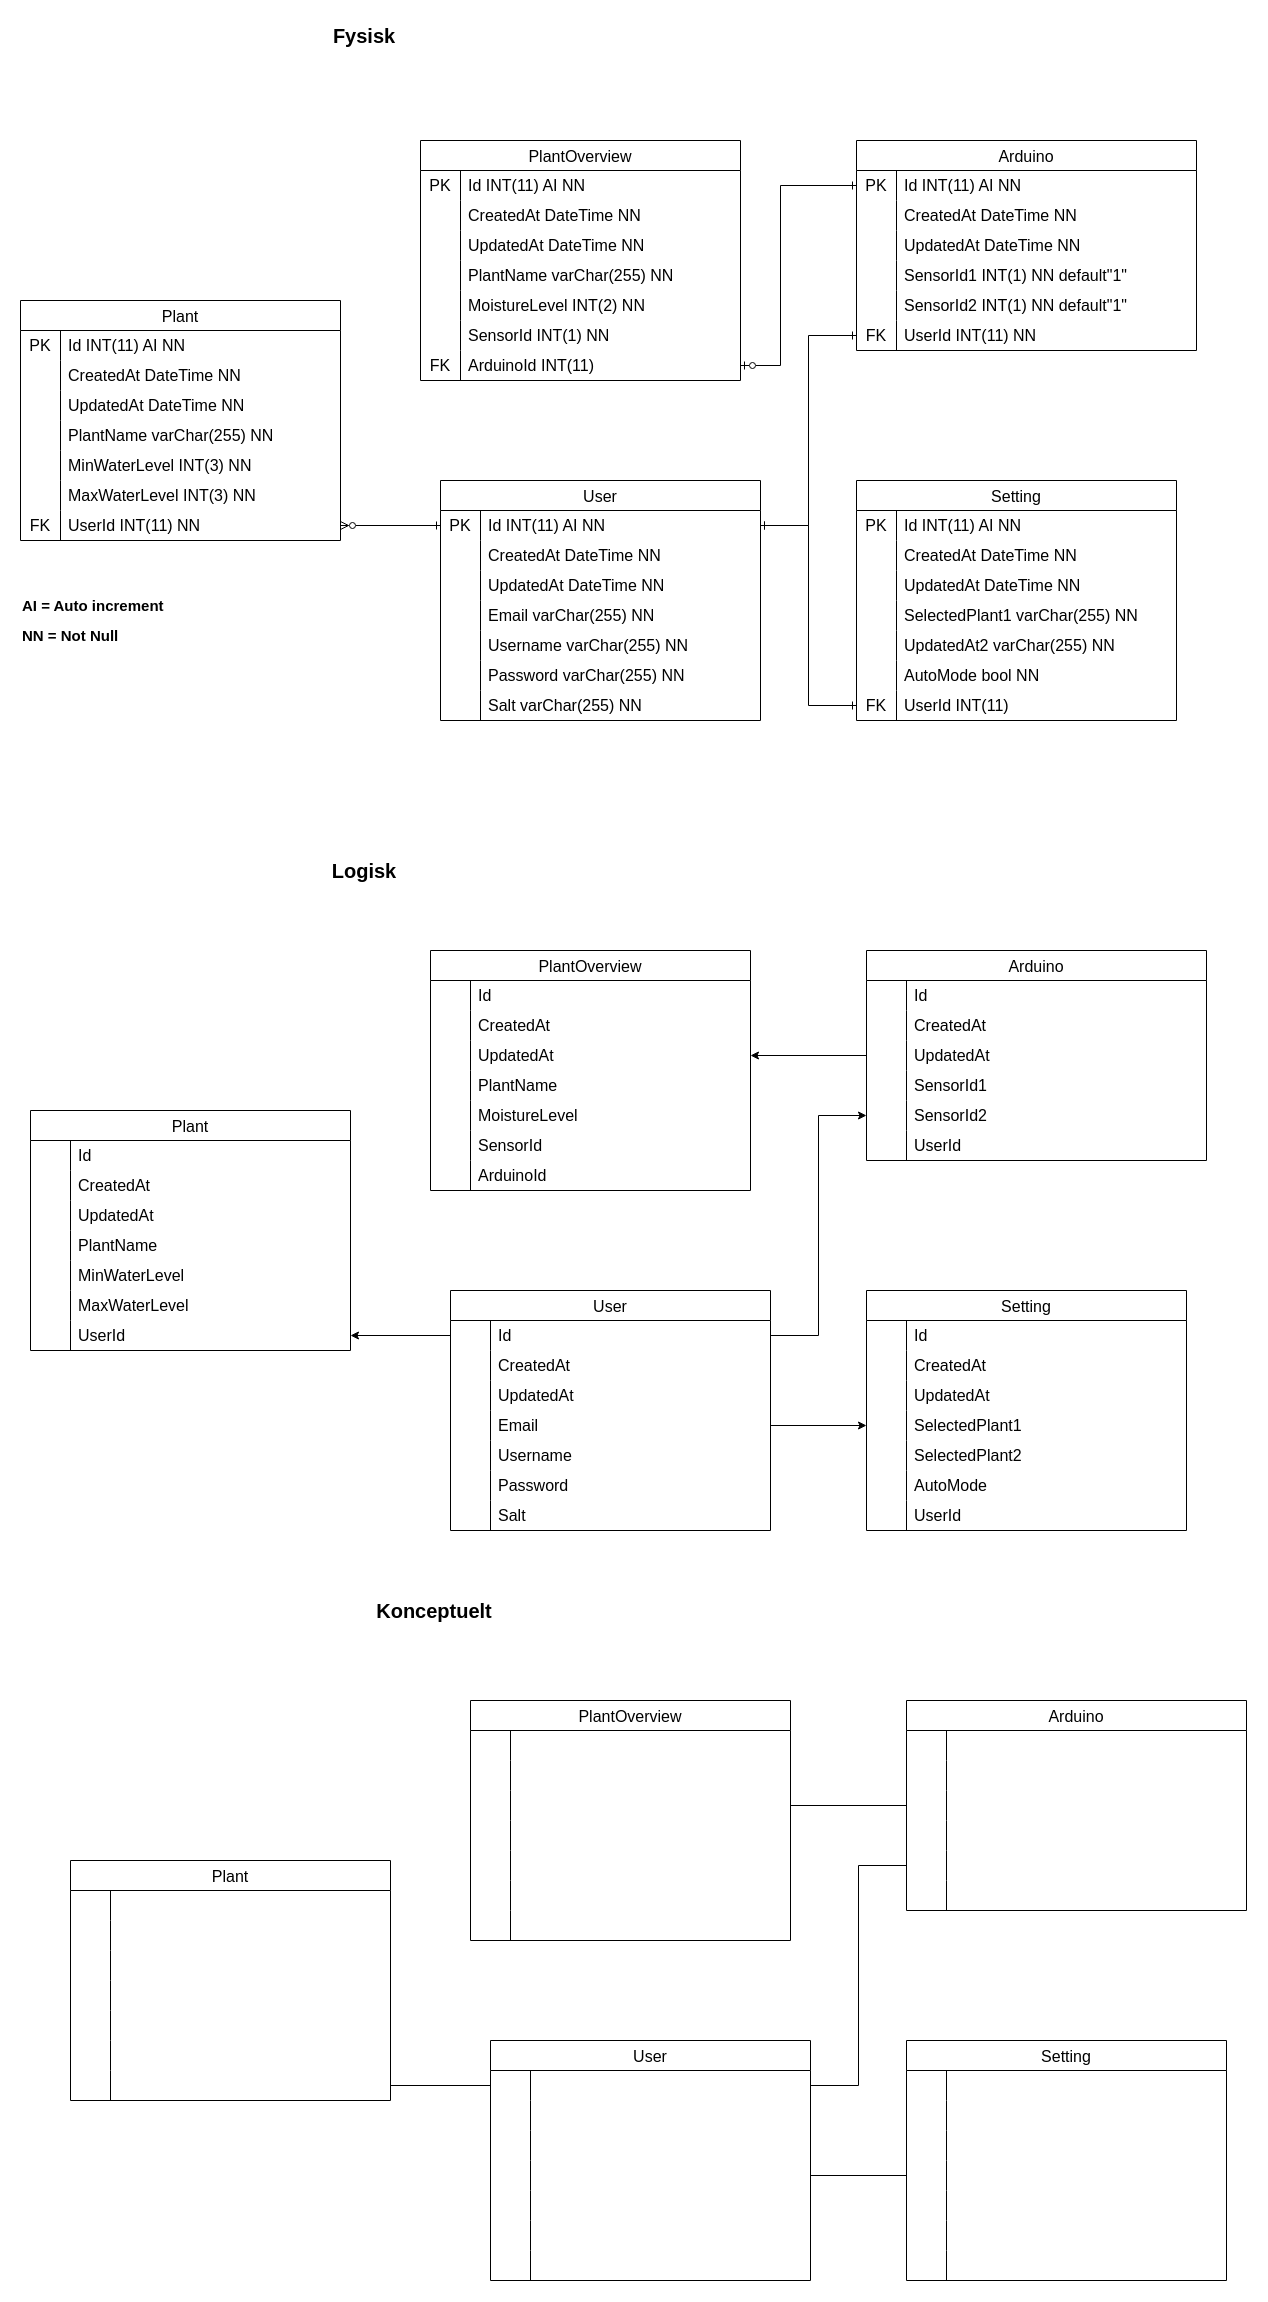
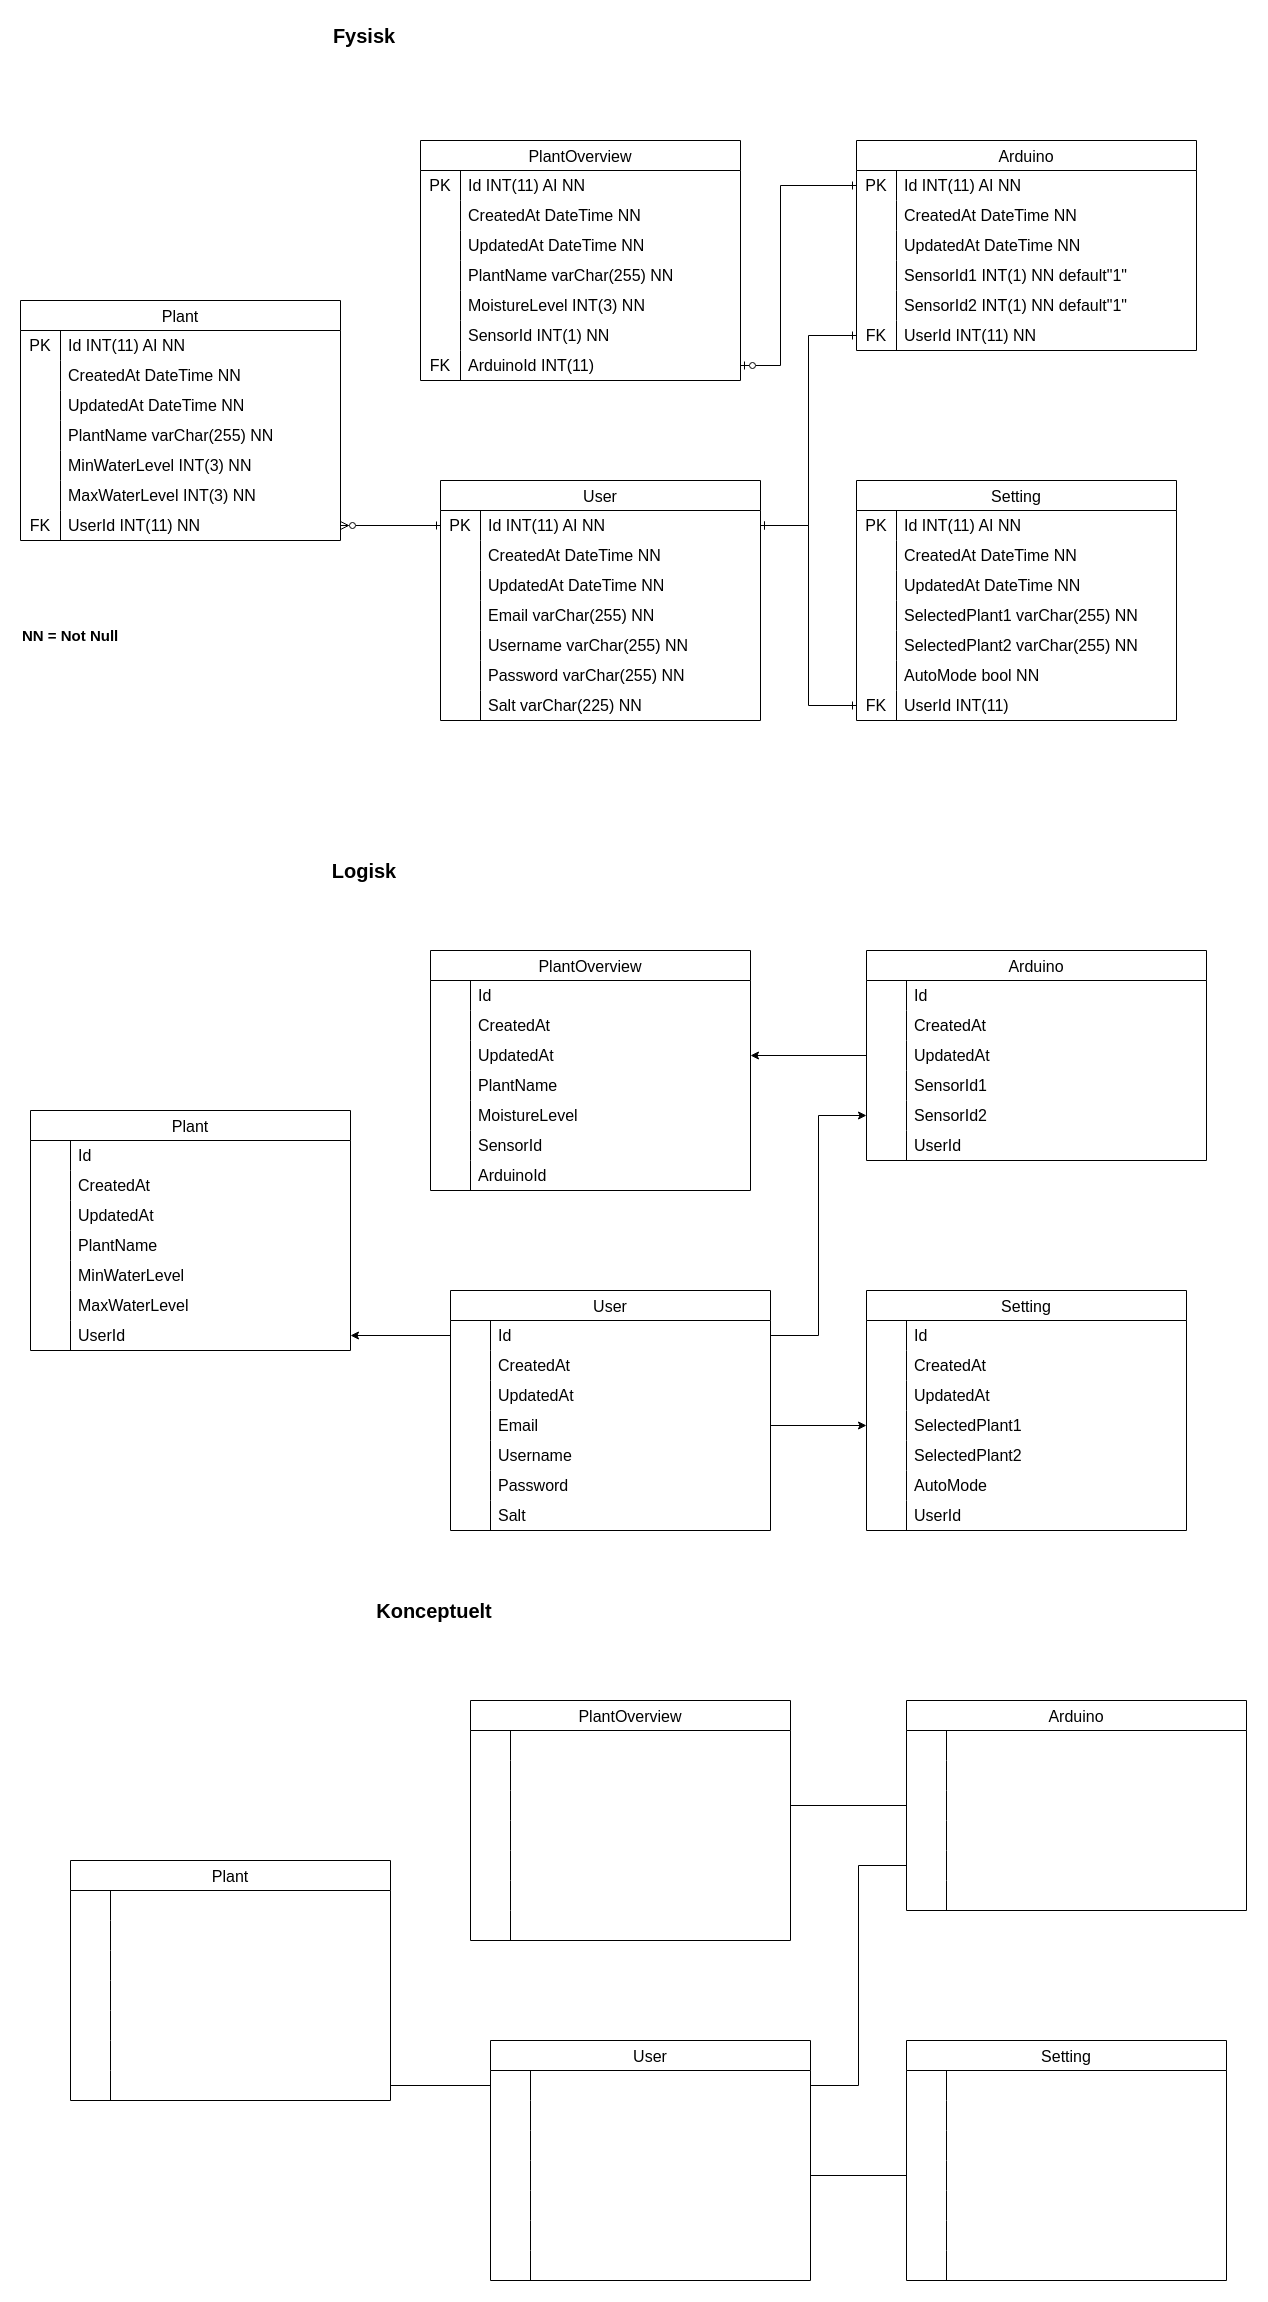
node "MoistureLevel INT(2) NN": label "MoistureLevel INT(2) NN" -> "MoistureLevel INT(3) NN"
node "AI = Auto increment": removed
node "UpdatedAt2 varChar(255) NN": label "UpdatedAt2 varChar(255) NN" -> "SelectedPlant2 varChar(255) NN"
node "Salt varChar(255) NN": label "Salt varChar(255) NN" -> "Salt varChar(225) NN"
